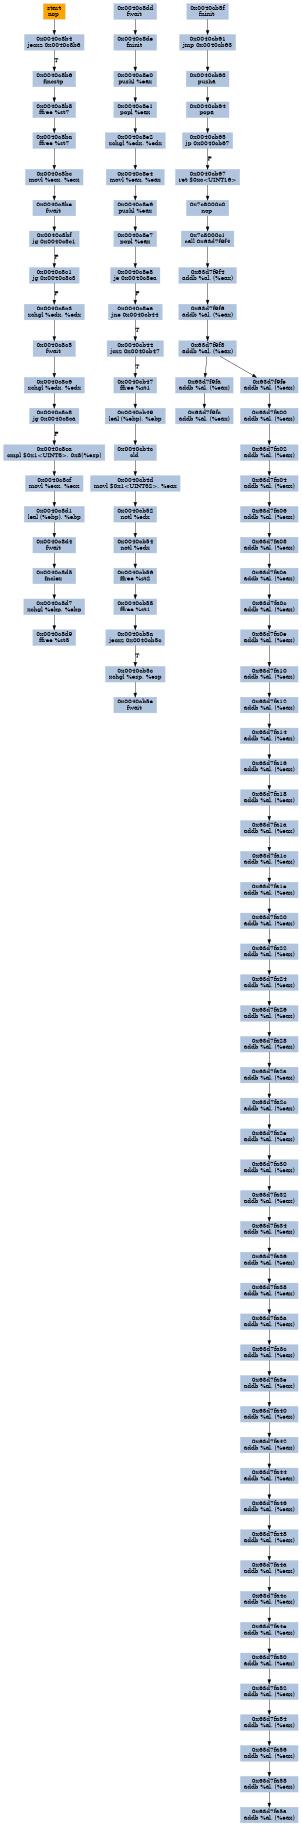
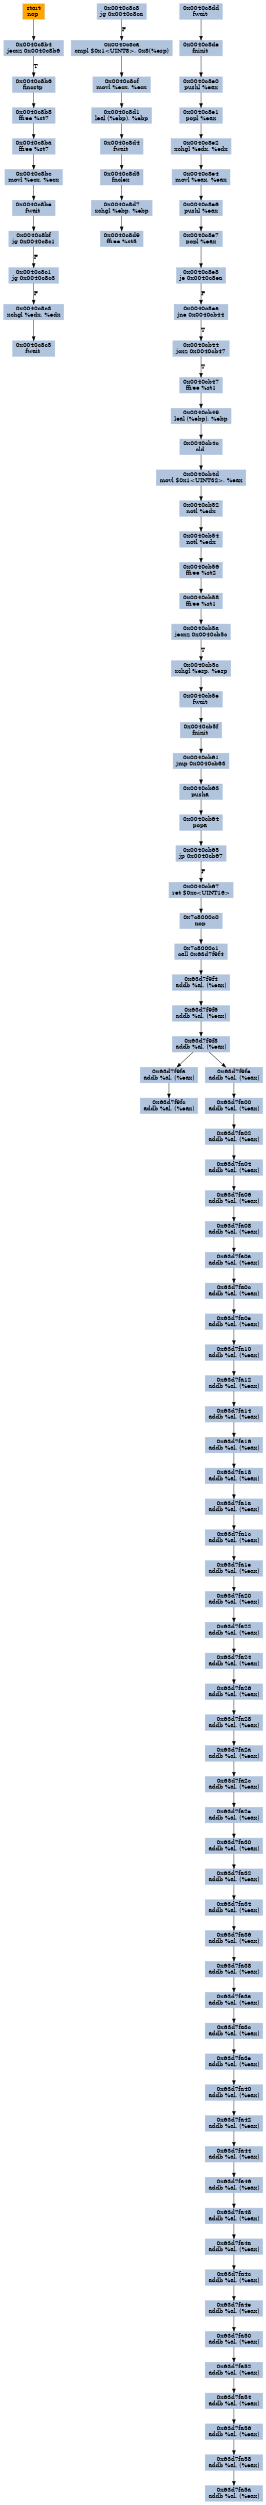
node "0x0040c8c6 xchgl %edx, %edx": removed
edge "0x0040cb5e fwait" -> "0x0040cb5f fninit": added
